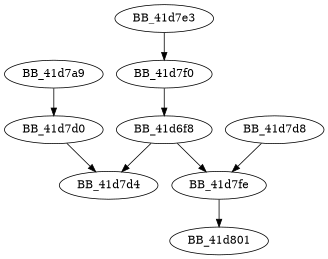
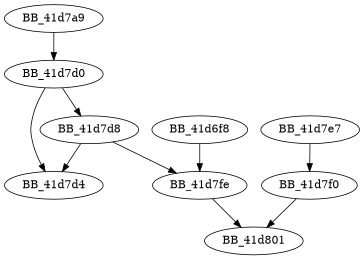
node "BB_41d7e3": label "BB_41d7e3" -> "BB_41d7e7"
edge "BB_41d7f0" -> "BB_41d6f8": now "BB_41d7f0" -> "BB_41d801"
edge "BB_41d7d0" -> "BB_41d7d8": added
edge "BB_41d6f8" -> "BB_41d7d4": now "BB_41d7d8" -> "BB_41d7d4"
